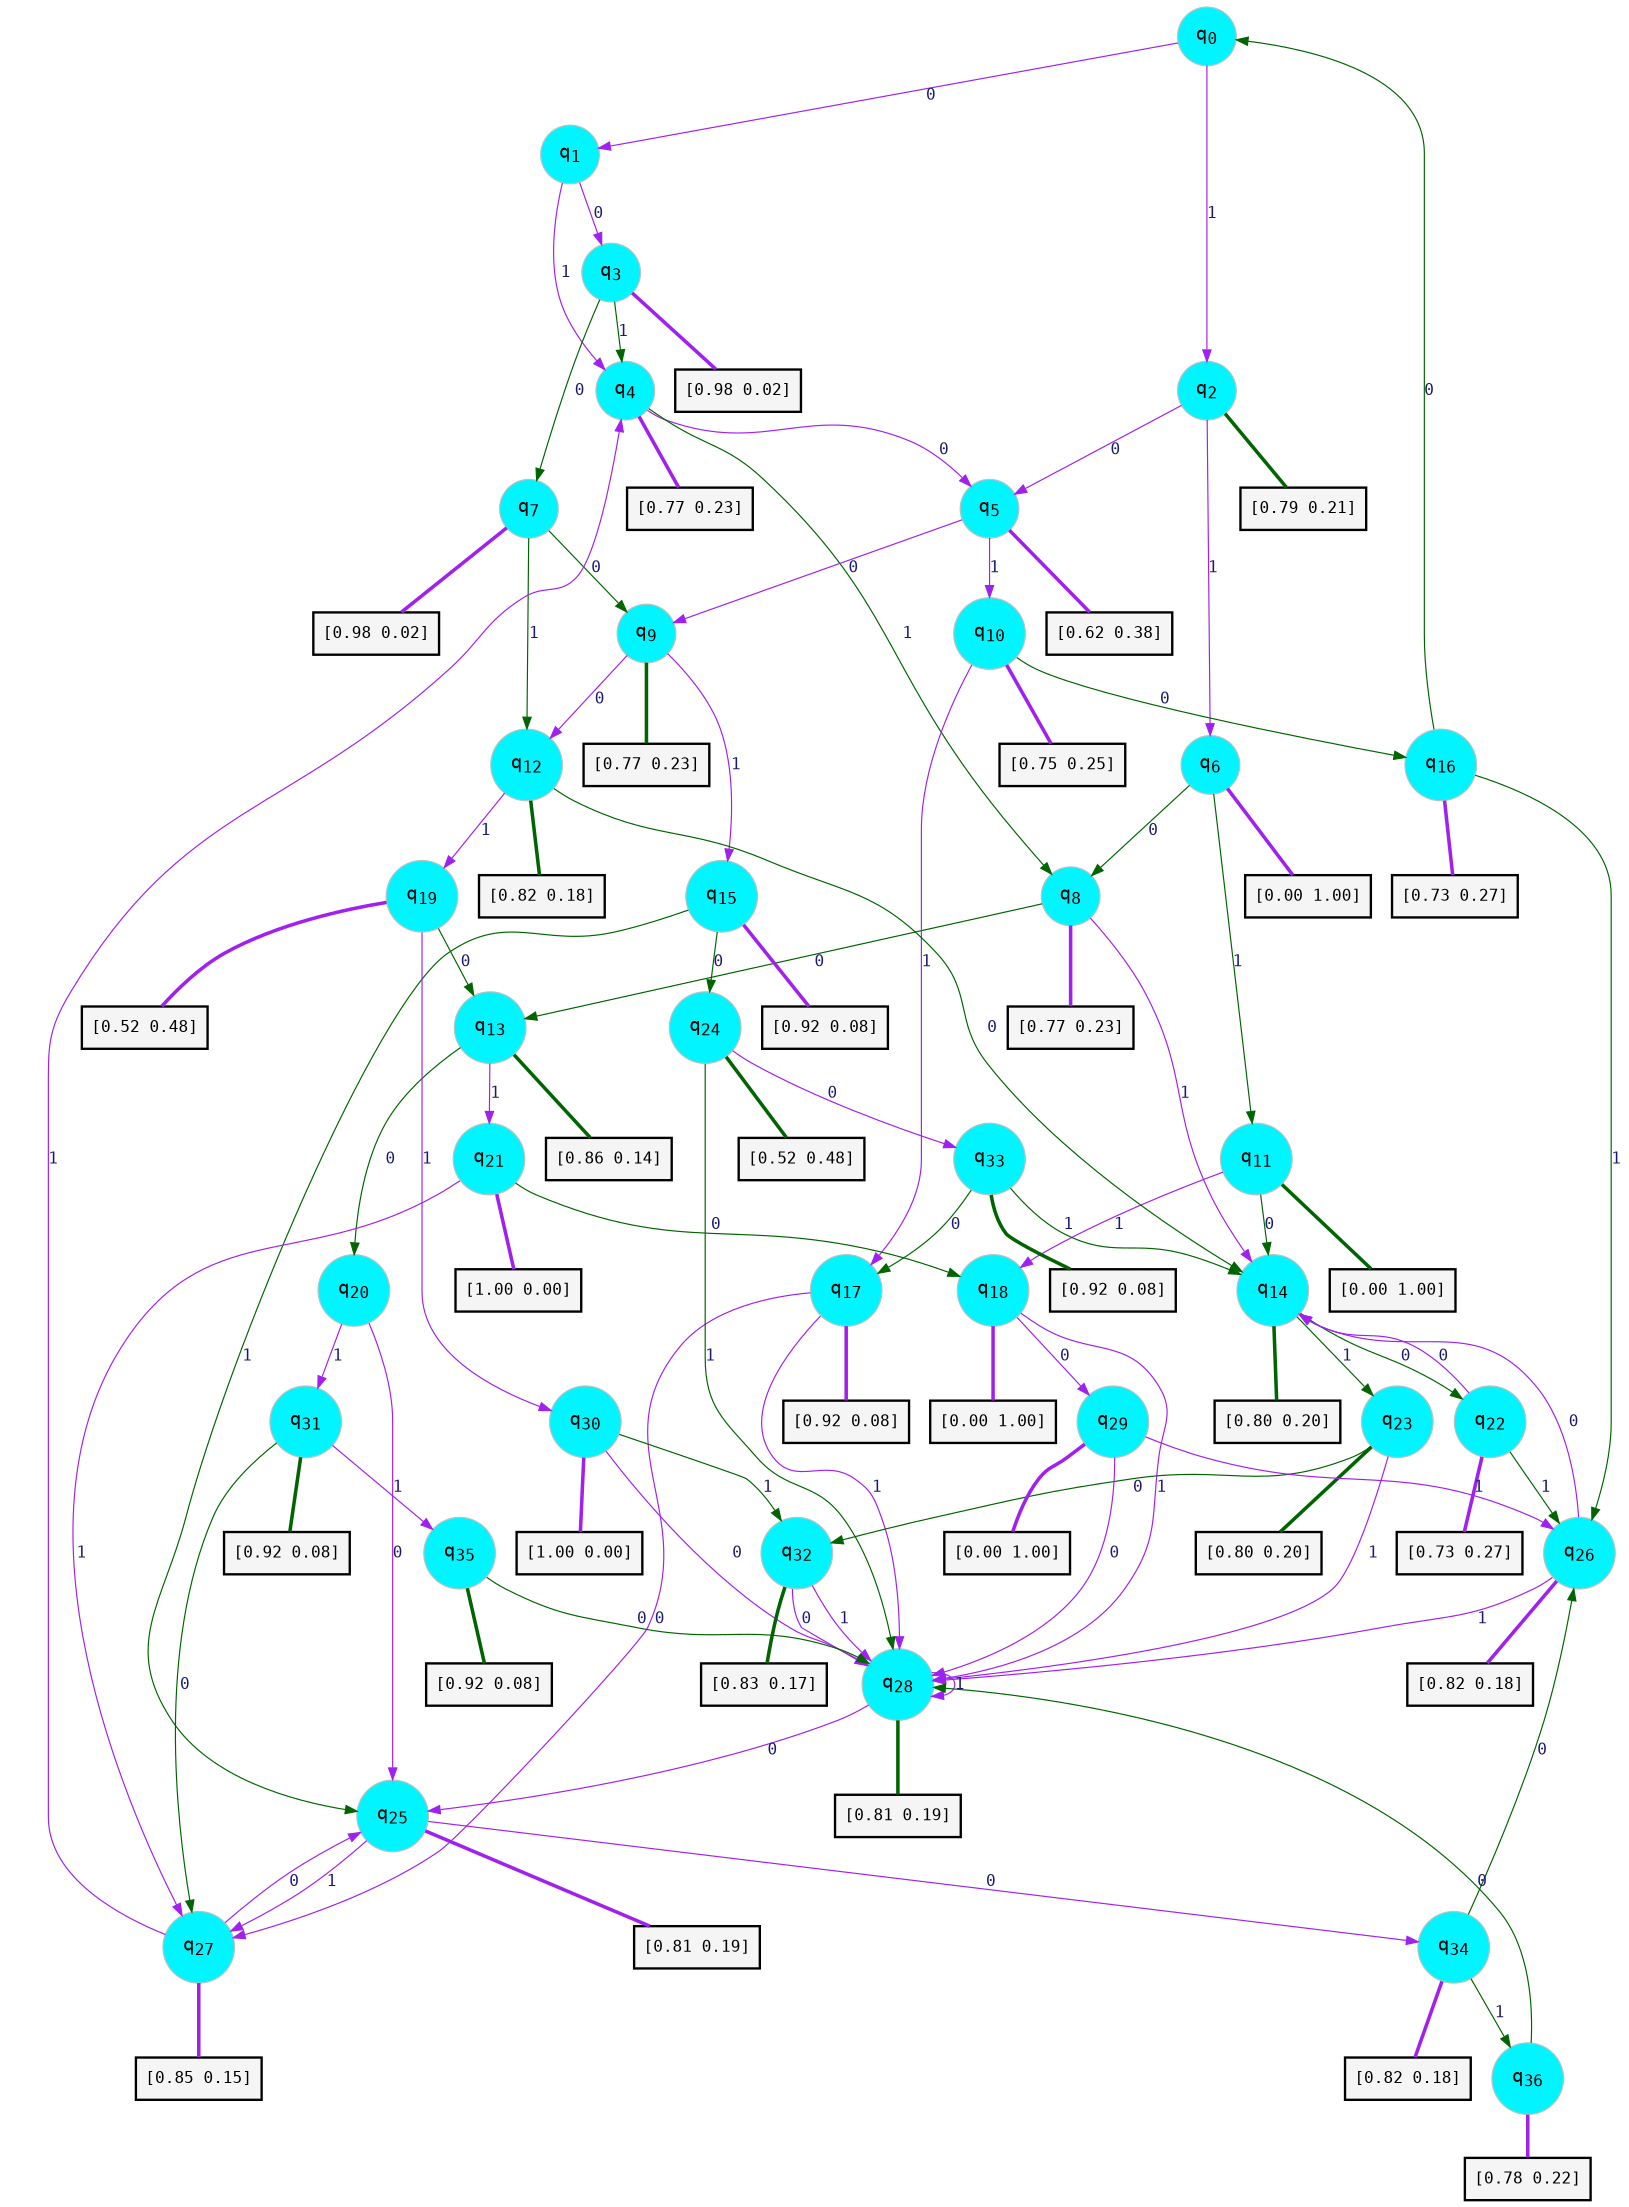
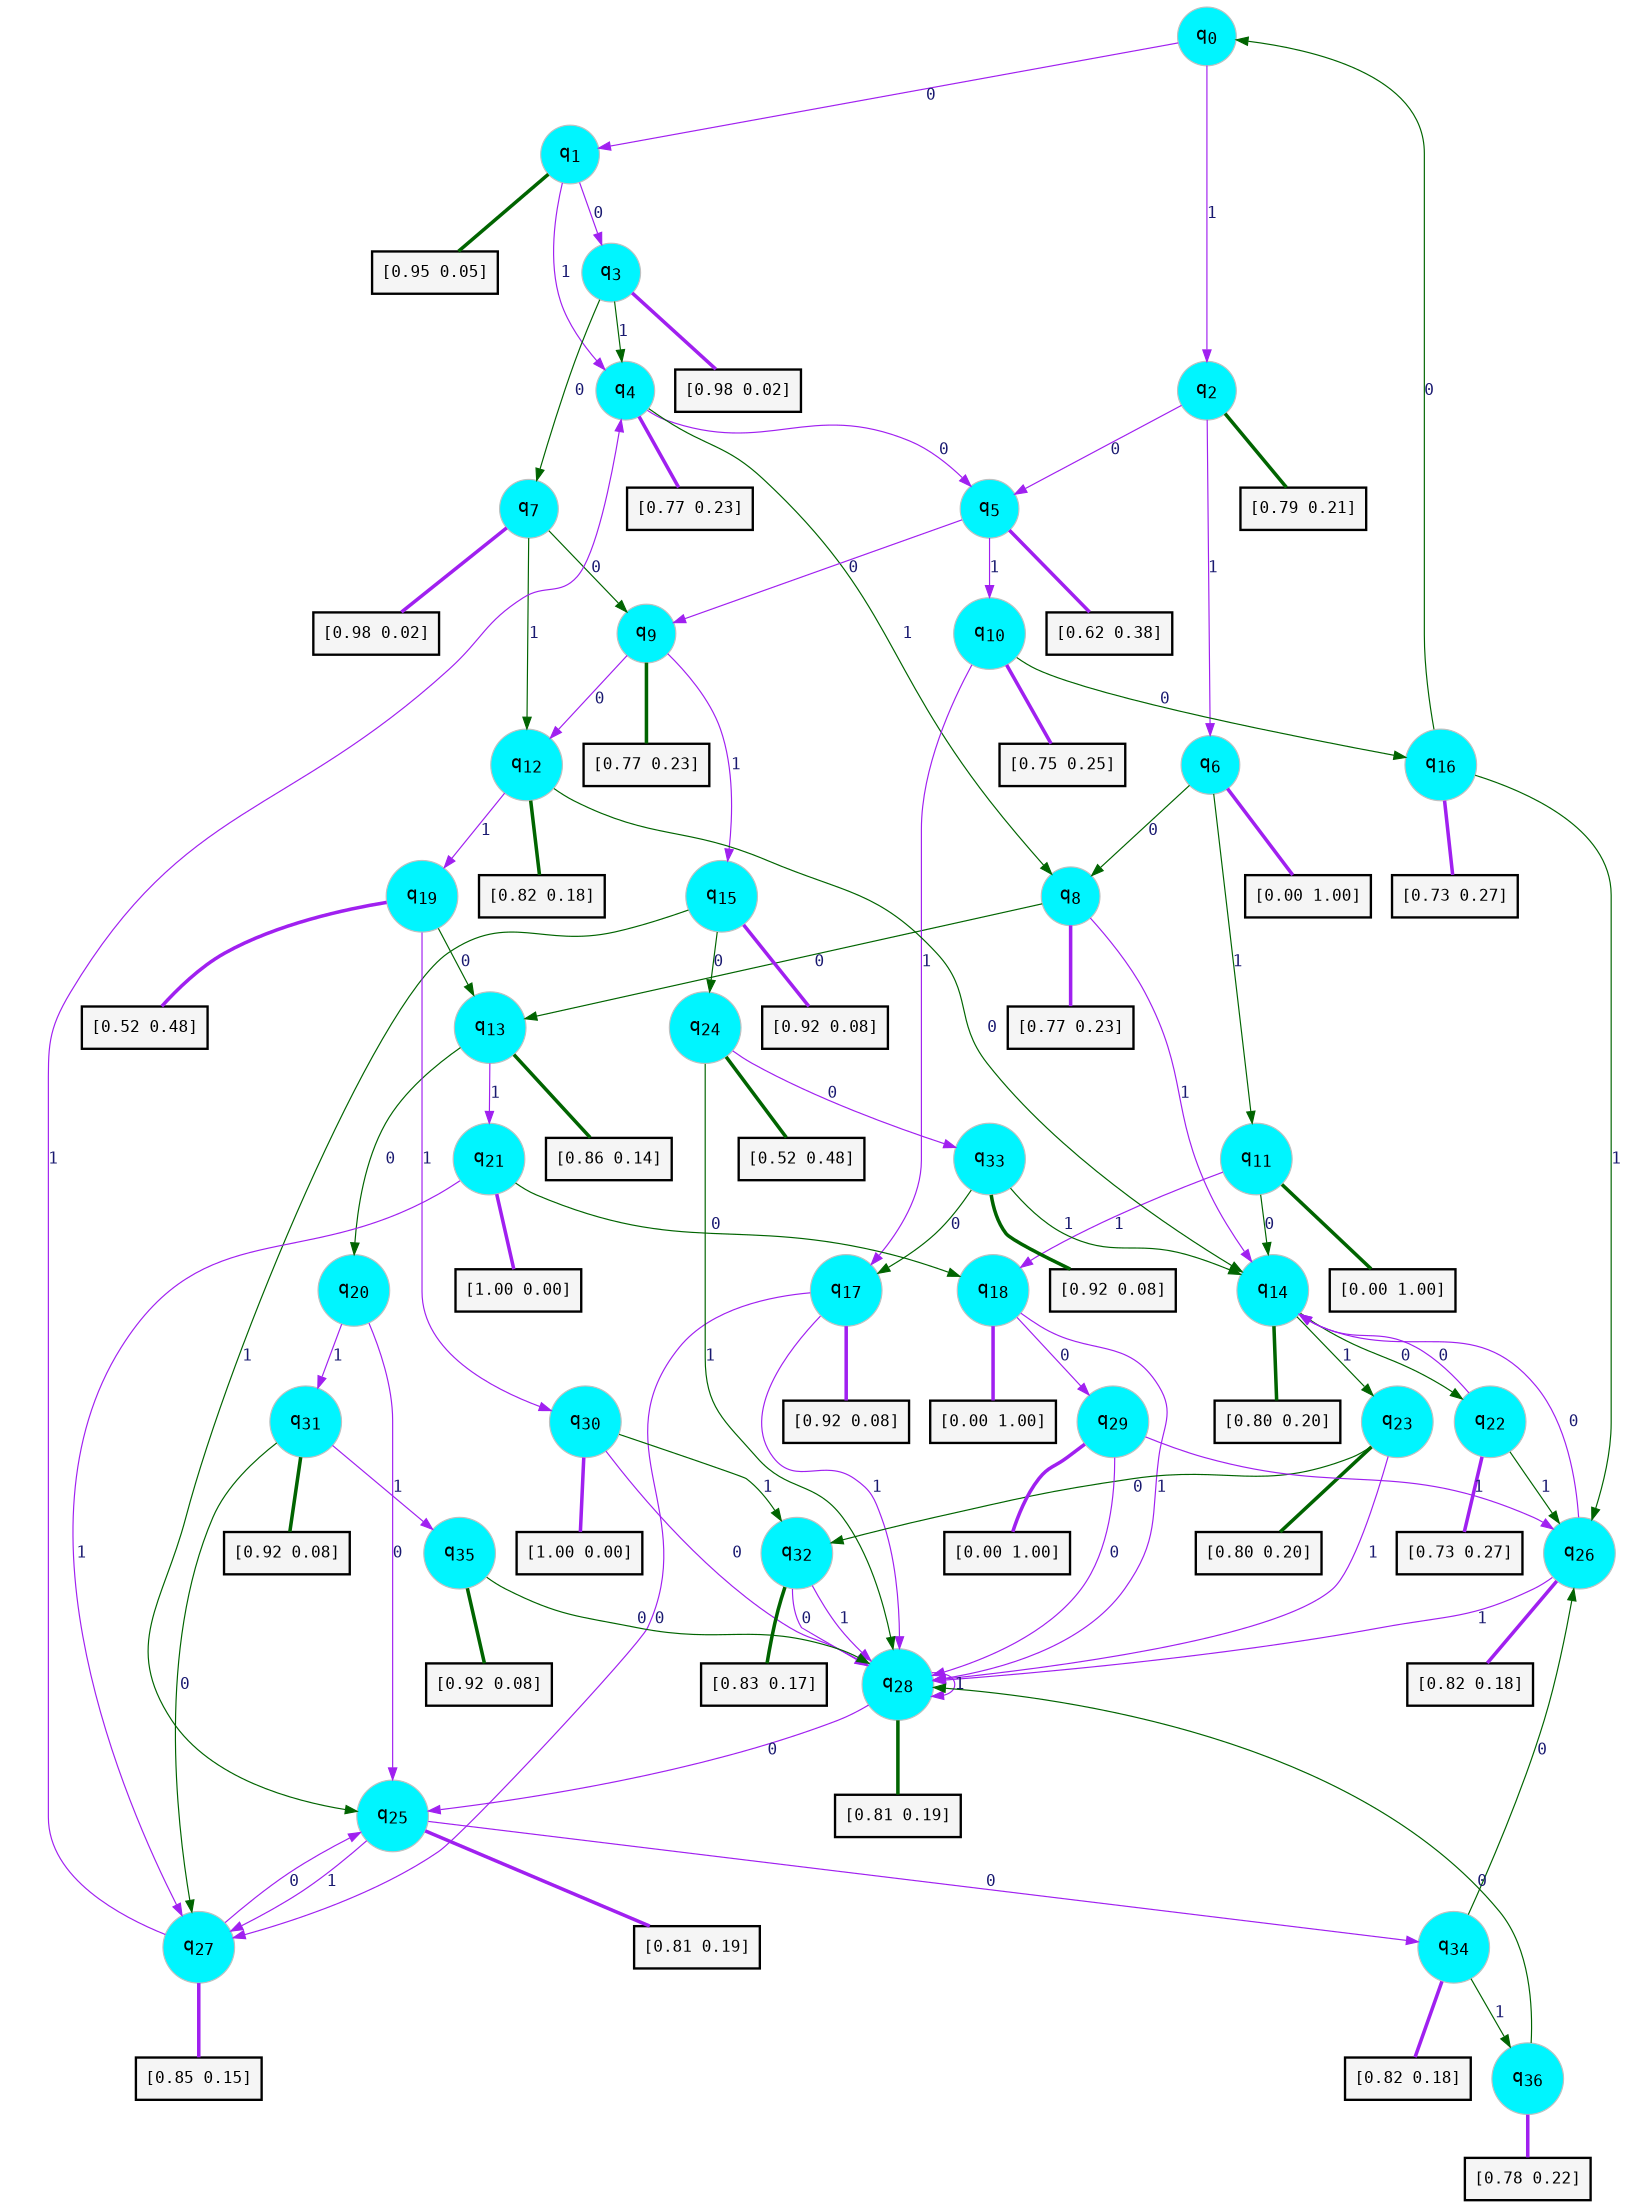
node "[0.95 0.05]": added
